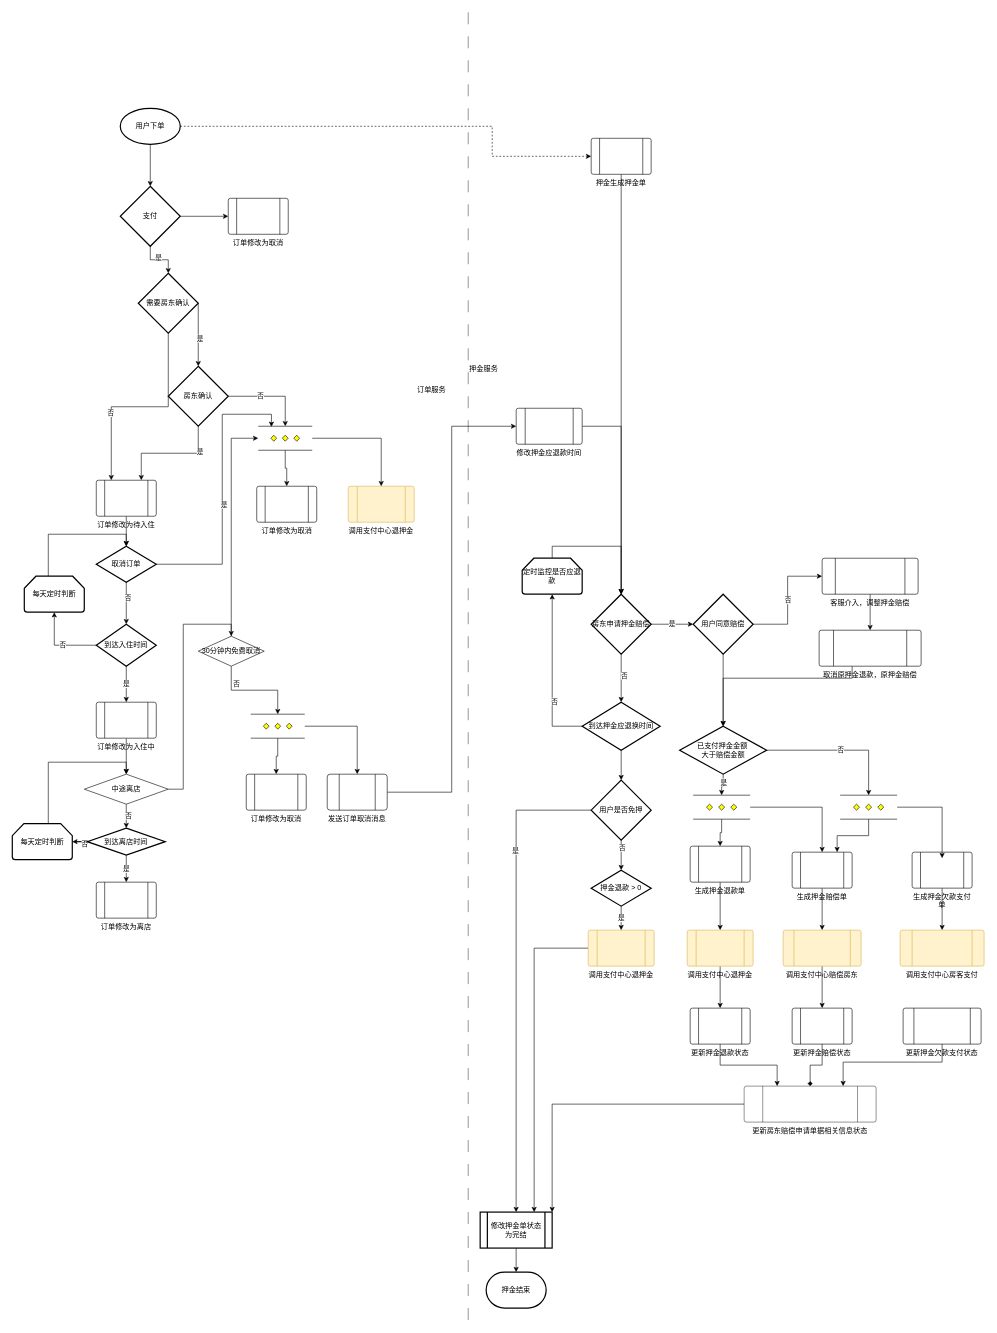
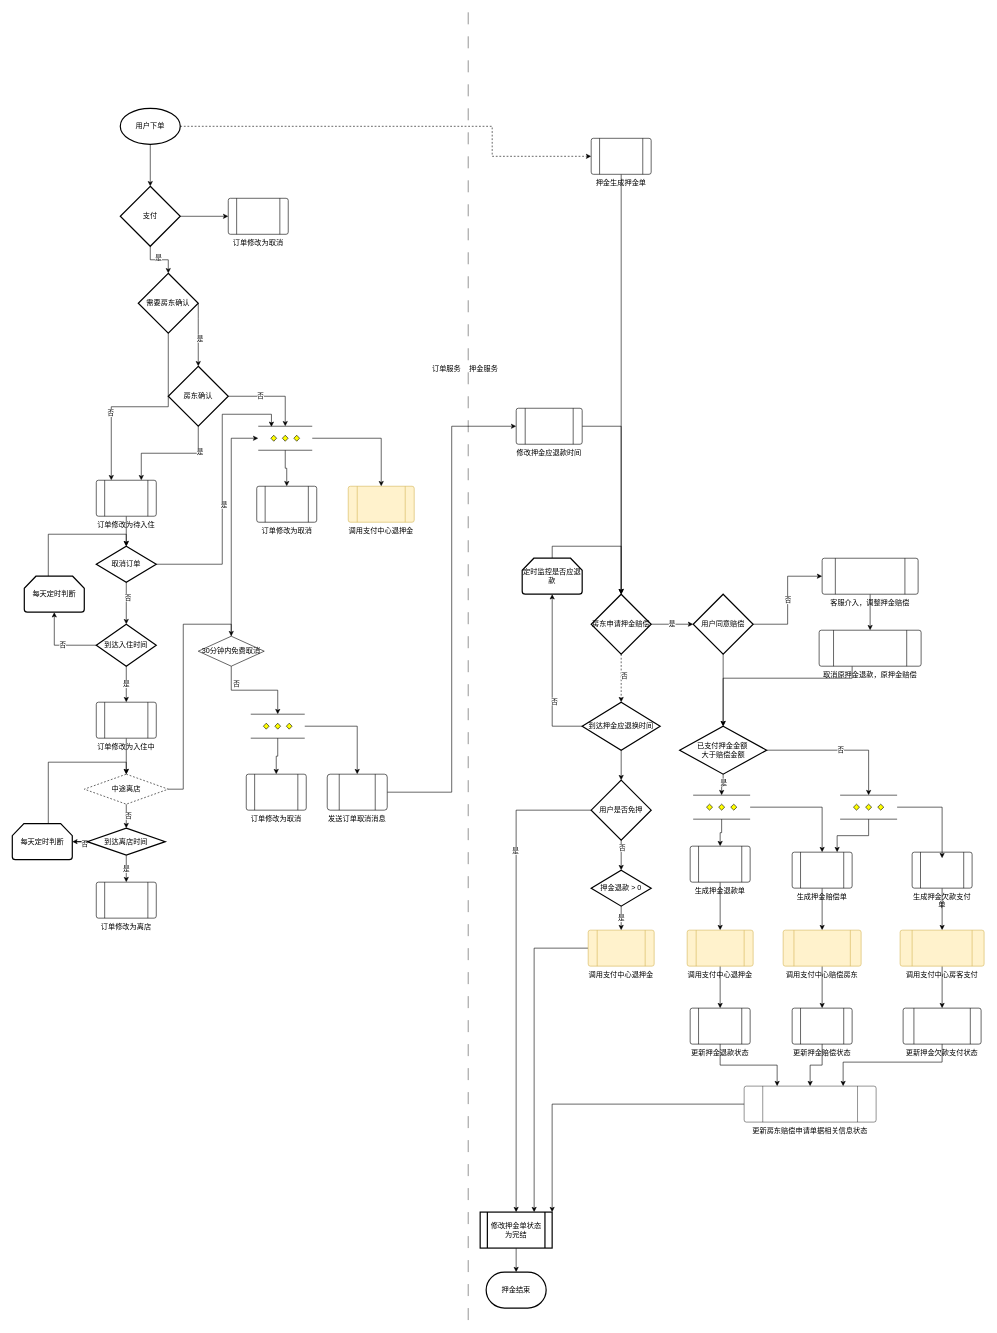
node "订单服务": moved (429, 387) -> (444, 366)
edge "房东申请押金赔偿" -> "到达押金应退换时间": style solid -> dashed
node "中途离店": style solid -> dashed
edge "调用支付中心房客支付" -> "更新押金欠款支付状态": added
edge "更新押金赔偿状态" -> "更新房东赔偿申请单据相关信息状态": arrowhead diamond -> classic
